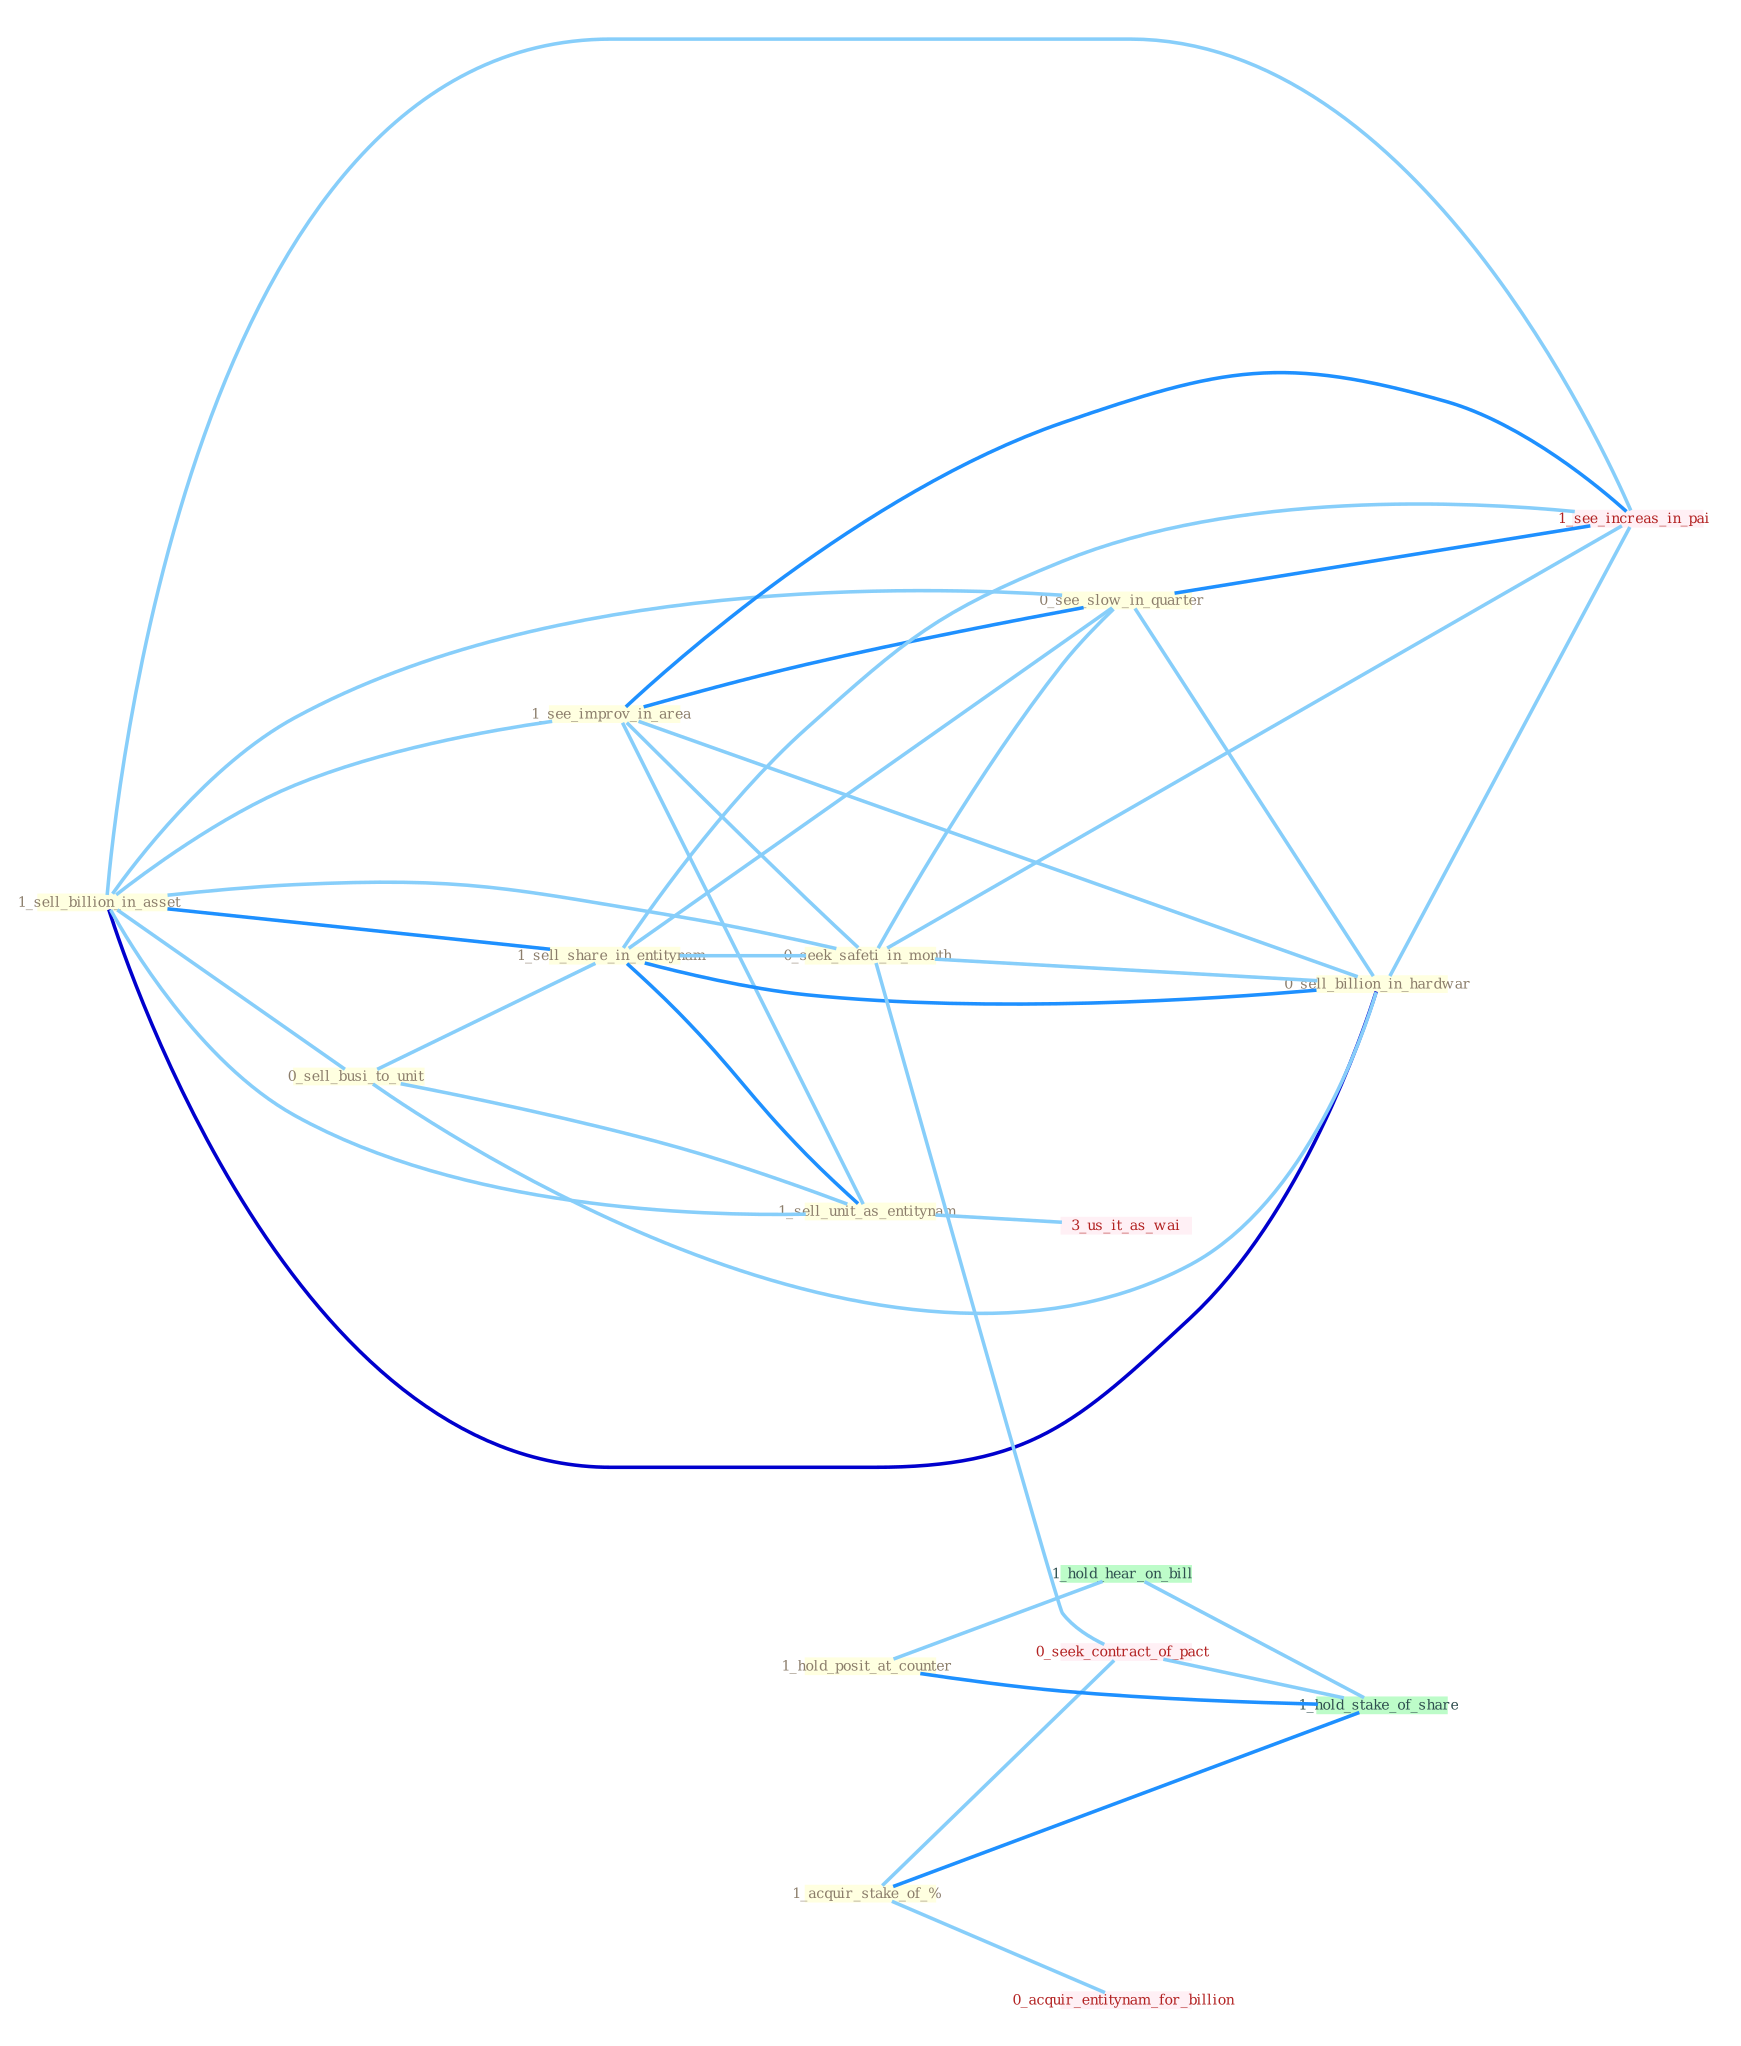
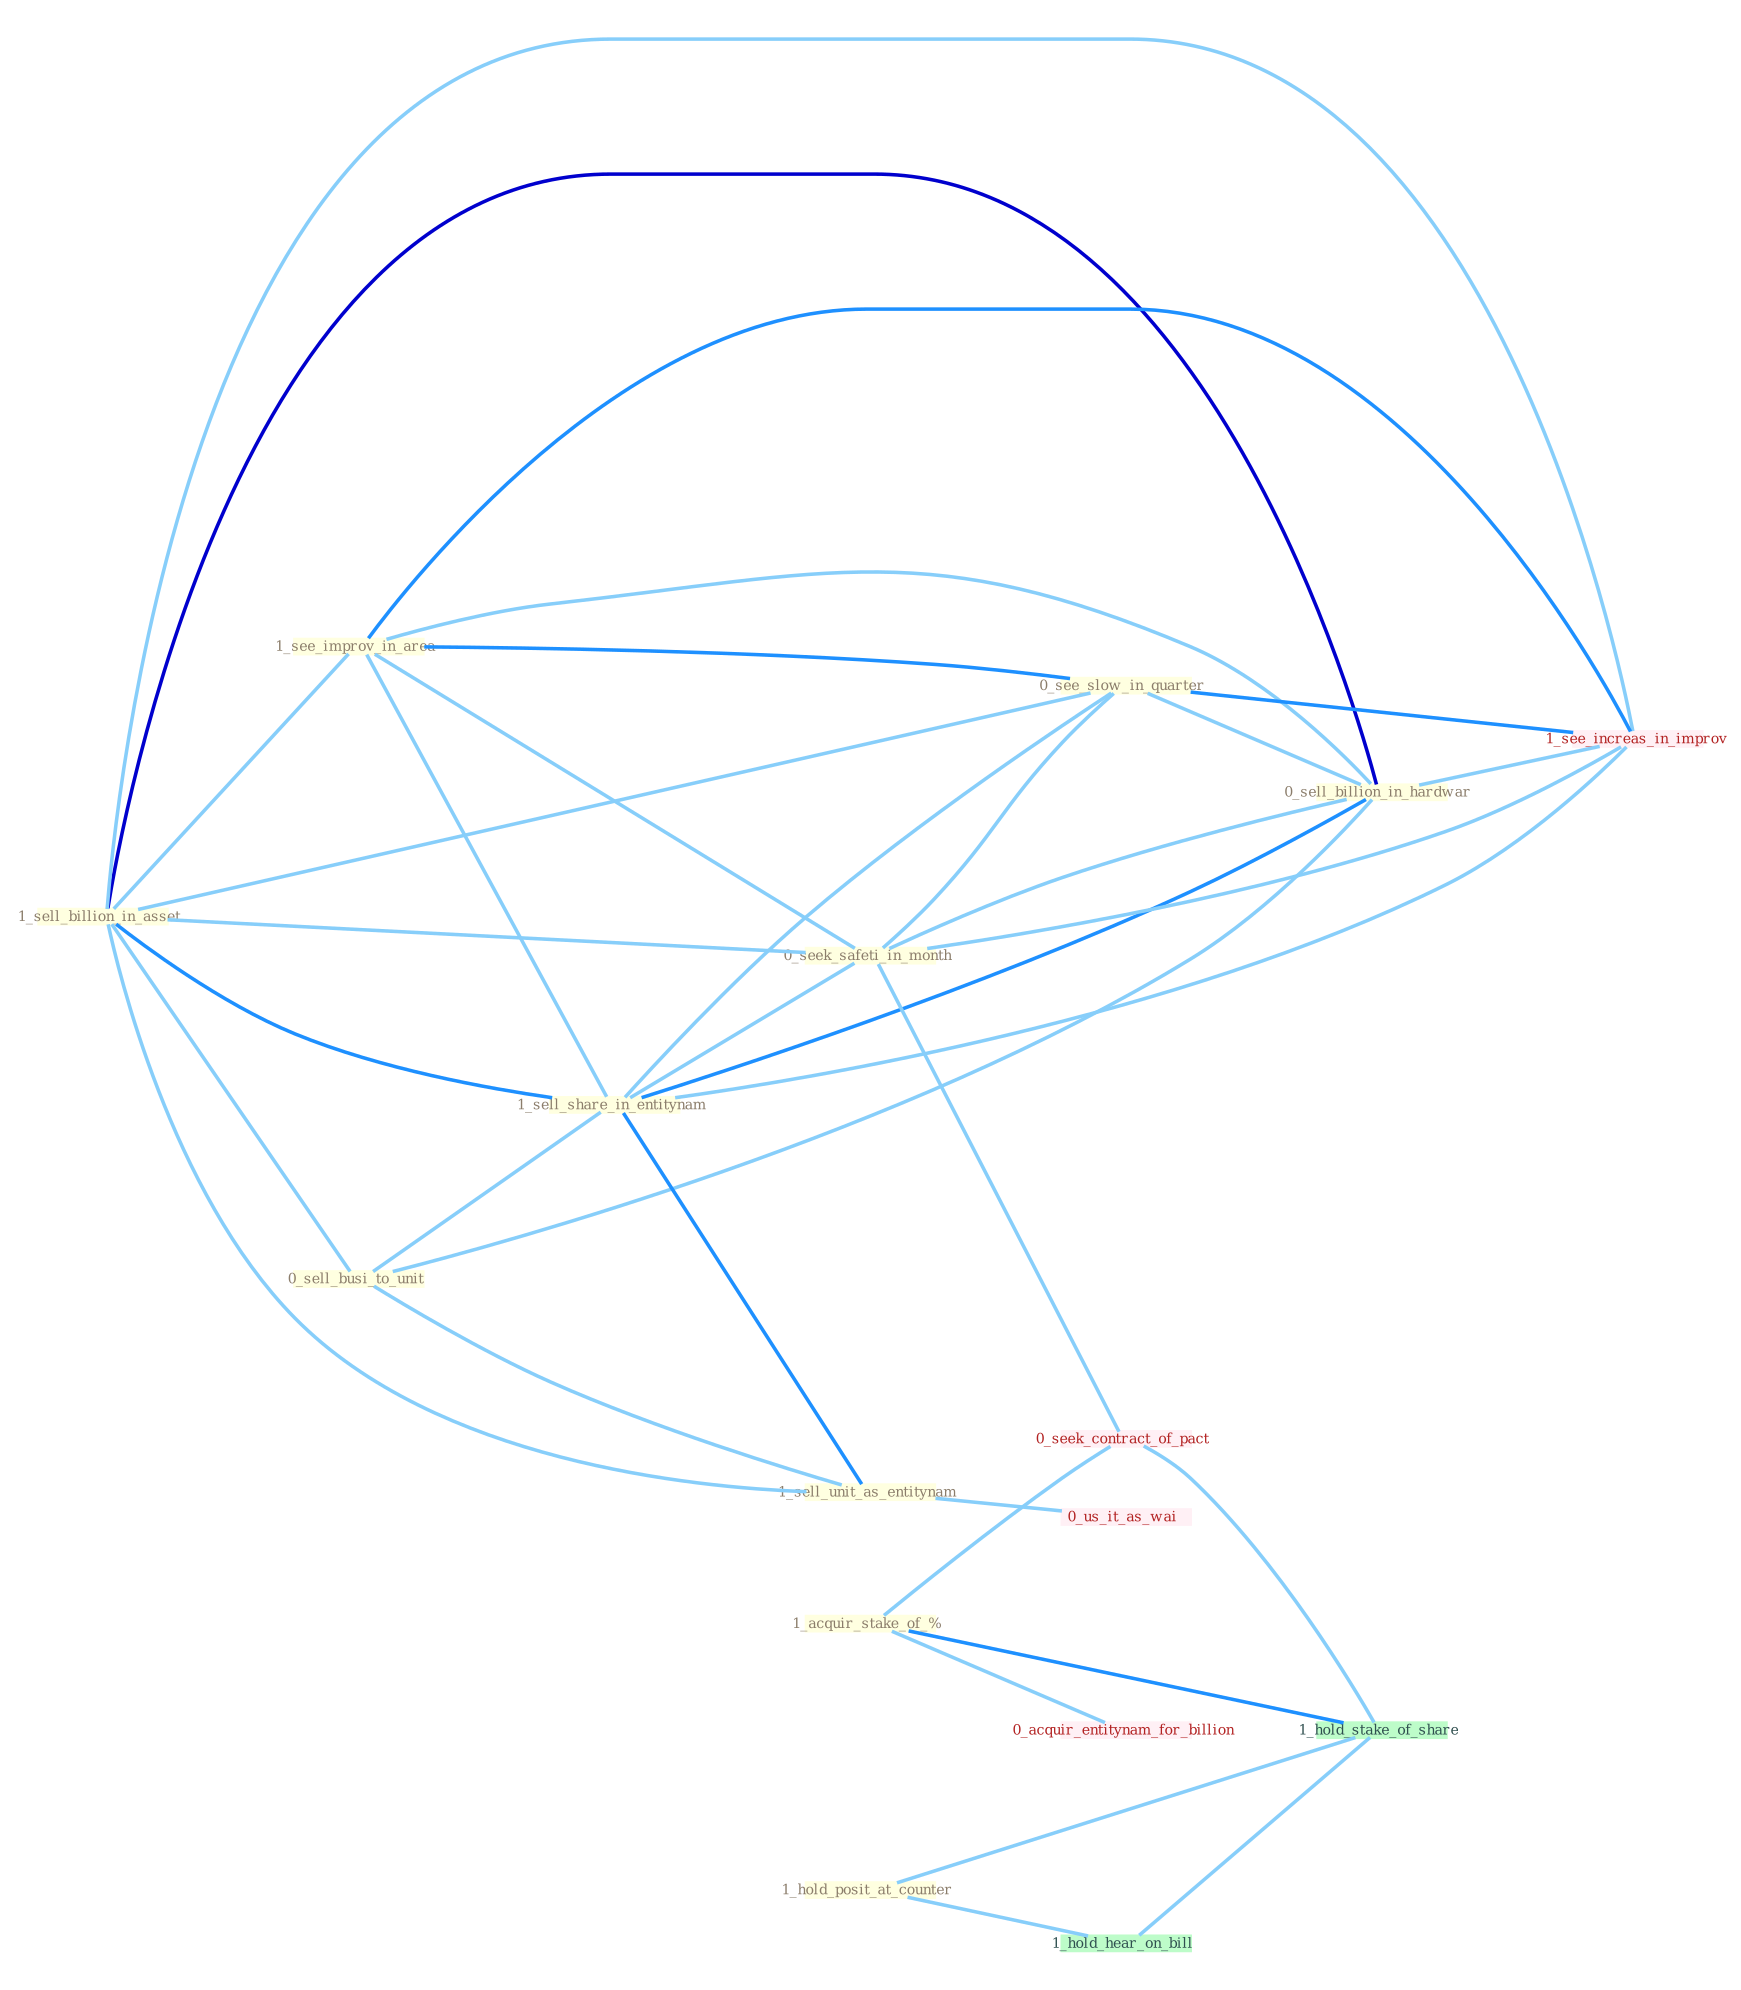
node "1_see_increas_in_pai": label "1_see_increas_in_pai" -> "1_see_increas_in_improv"
edge "1_see_improv_in_area" -- "1_sell_unit_as_entitynam": now "1_see_improv_in_area" -- "1_sell_share_in_entitynam"
node "3_us_it_as_wai": label "3_us_it_as_wai" -> "0_us_it_as_wai"
edge "1_hold_posit_at_counter" -- "1_hold_stake_of_share": color #1e90ff -> #87cefa
